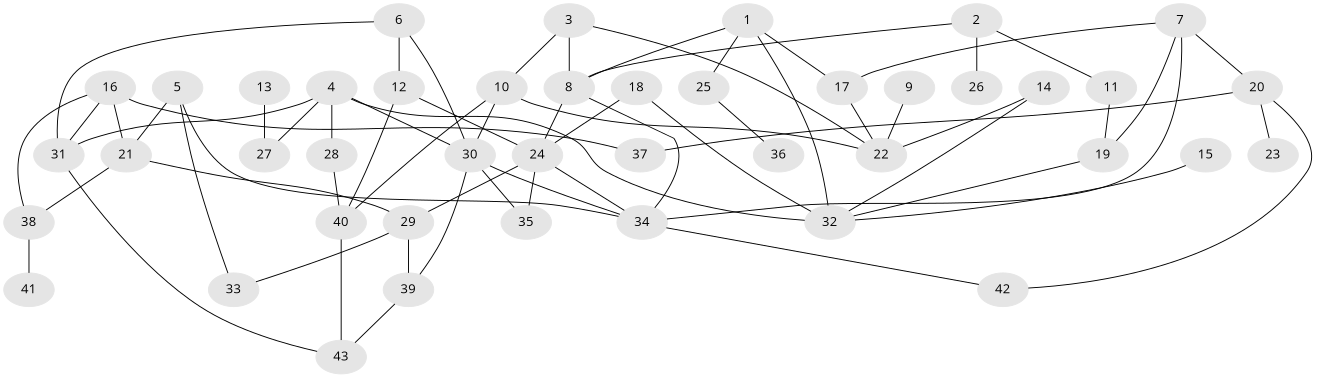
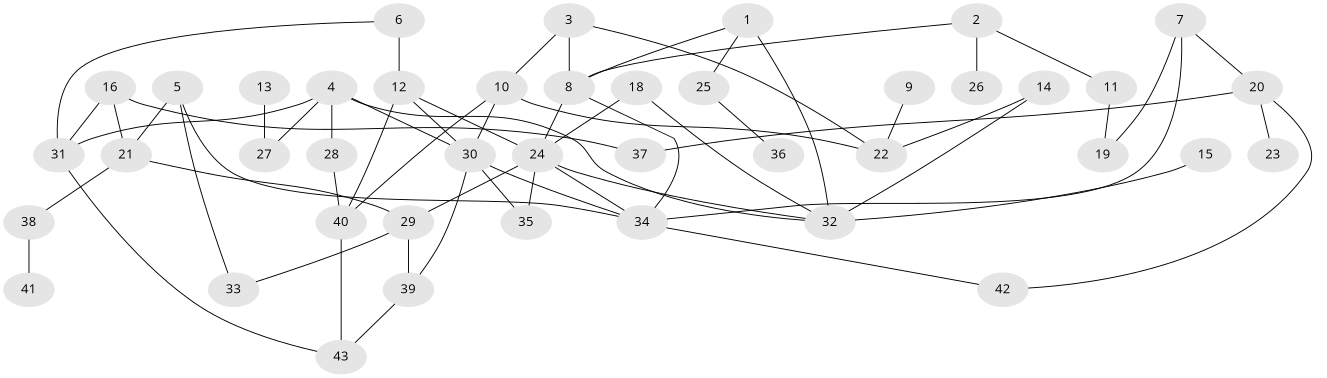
edge "6" -- "30": now "12" -- "30"
node "17": removed
edge "16" -- "38": removed
edge "19" -- "32": now "24" -- "32"
